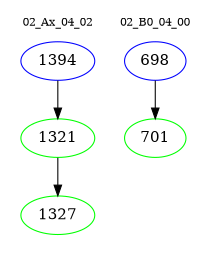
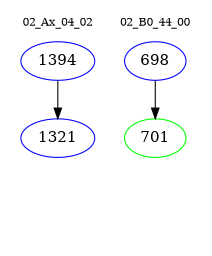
cluster "02_B0_04_00": label "02_B0_04_00" -> "02_B0_44_00"
node "1321": color green -> blue
node "1327": removed
